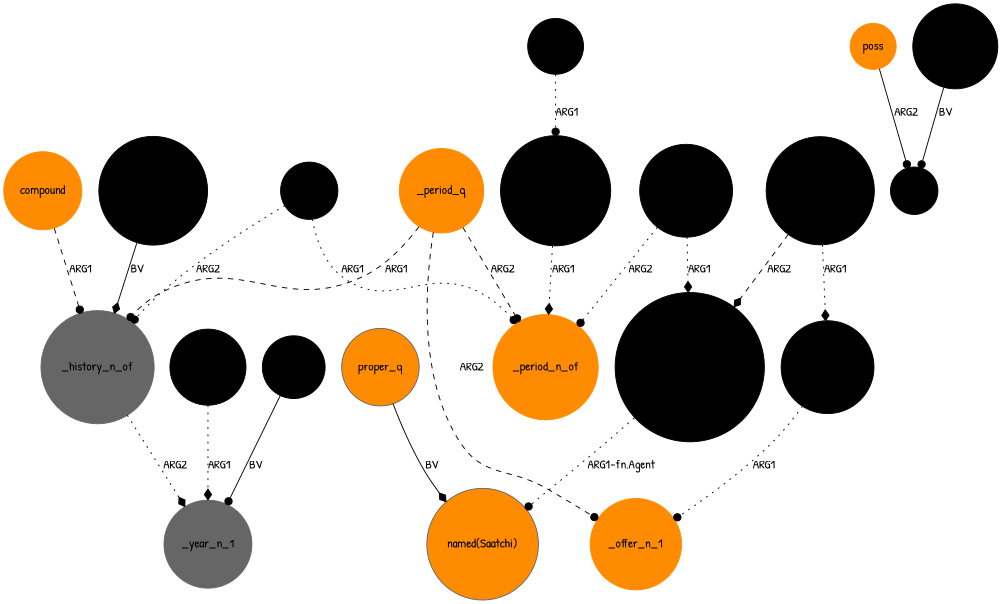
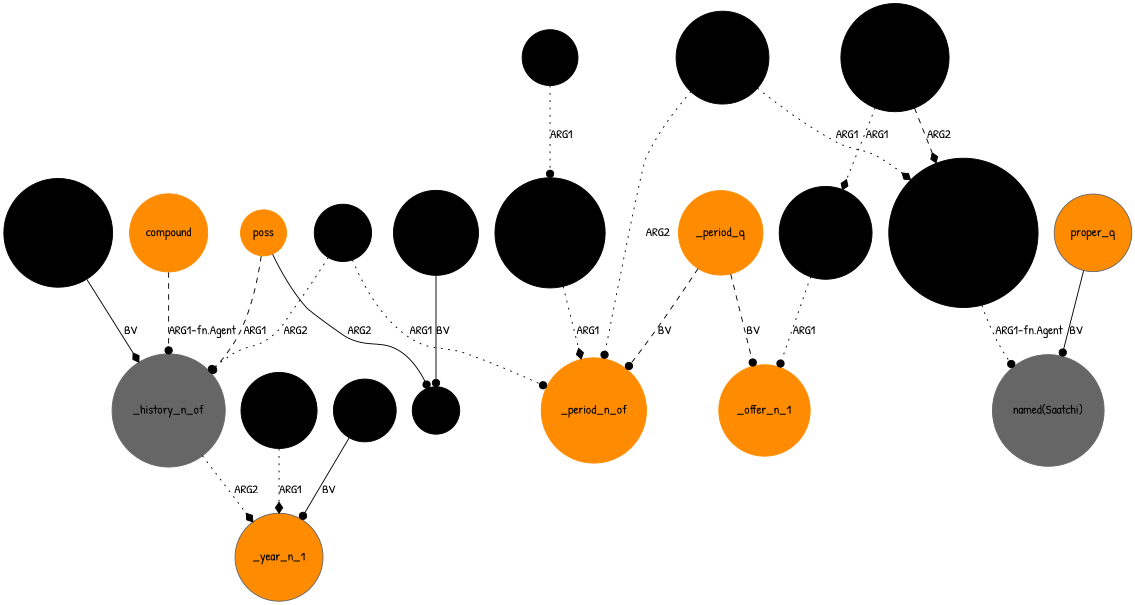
edge "compound" -> "_history_n_of": label "ARG1" -> "ARG1-fn.Agent"
edge "_period_q" -> "_period_n_of": label "ARG2" -> "BV"
edge "_period_q" -> "_history_n_of": now "poss" -> "_history_n_of"
edge "_period_q" -> "_offer_n_1": label "ARG2" -> "BV"
edge "proper_q" -> "named(Saatchi)": arrowhead diamond -> dot
node "_year_n_1": fillcolor gray40 -> darkorange
node "named(Saatchi)": fillcolor darkorange -> gray40
